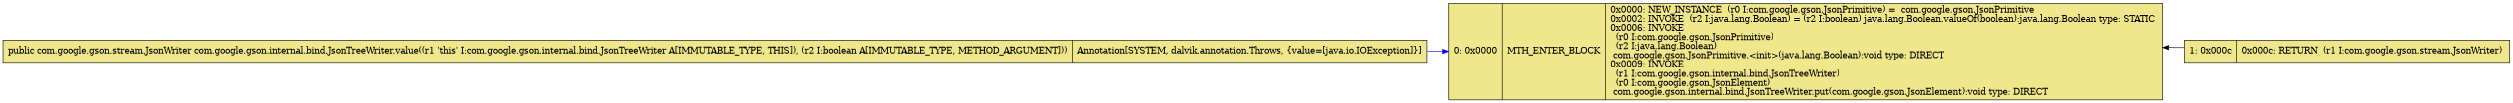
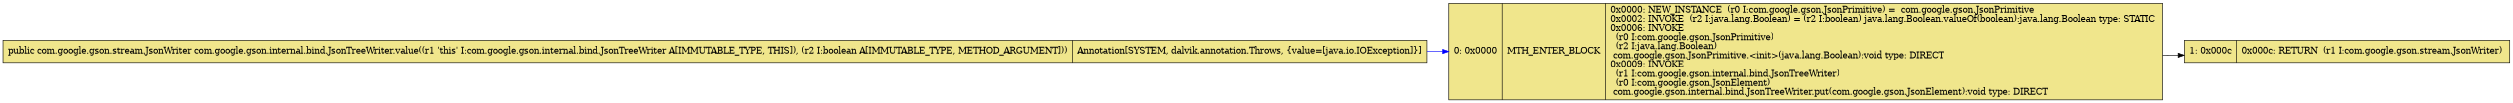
edge "1: 0x000c" -> "0: 0x0000": reversed
